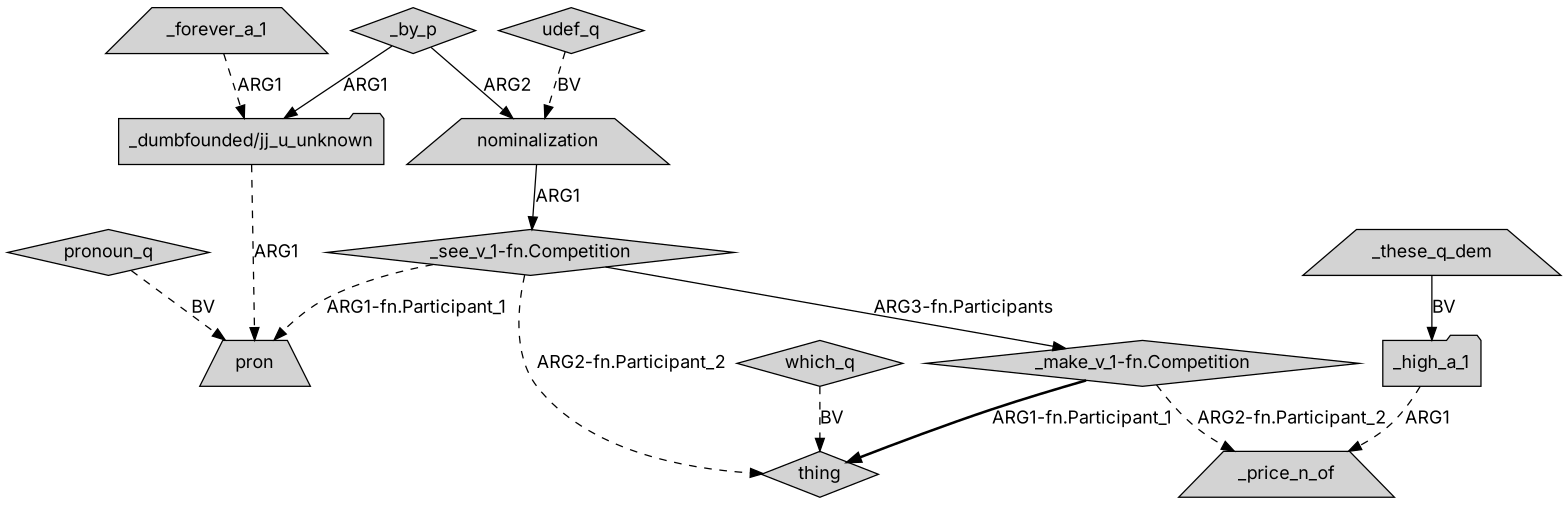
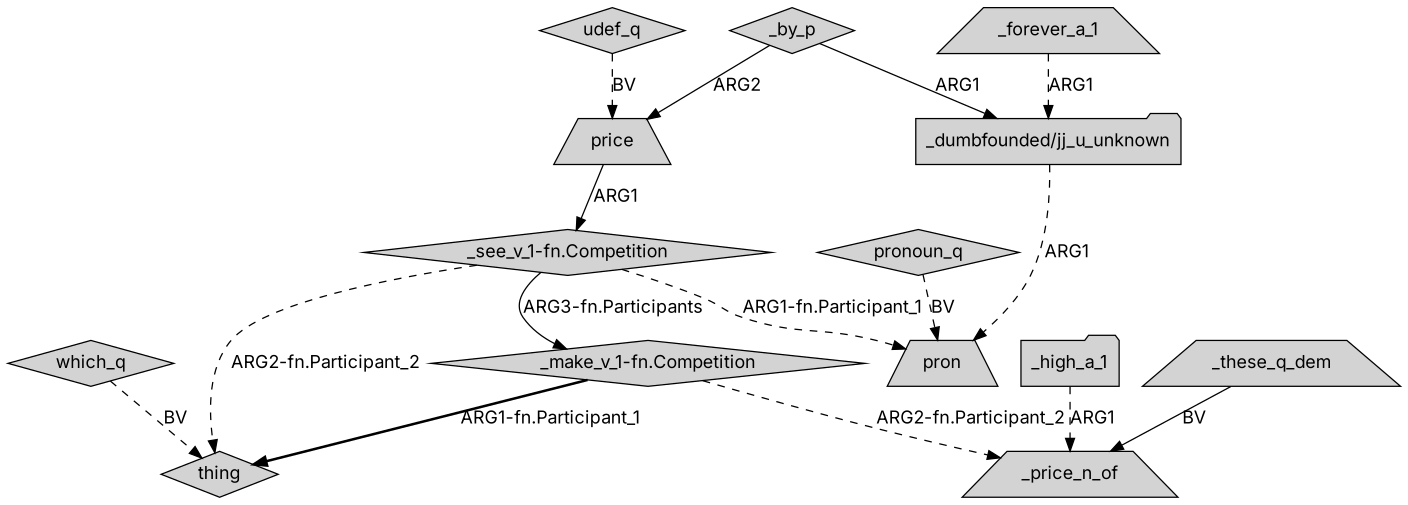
node "nominalization": label "nominalization" -> "price"
edge "_these_q_dem" -> "_high_a_1": now "_these_q_dem" -> "_price_n_of"
